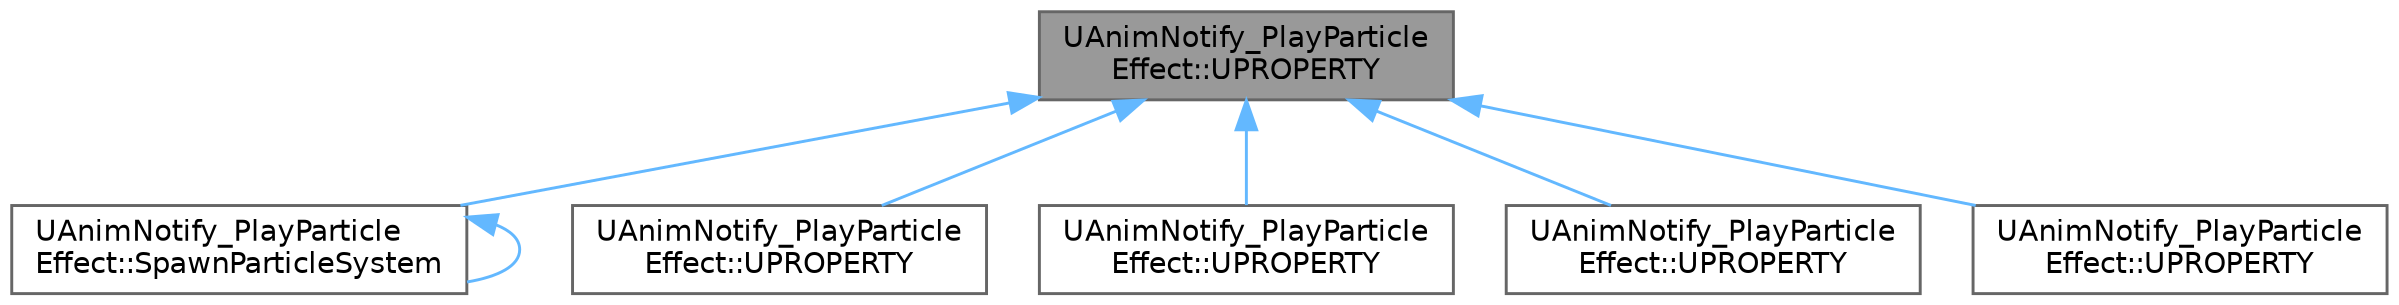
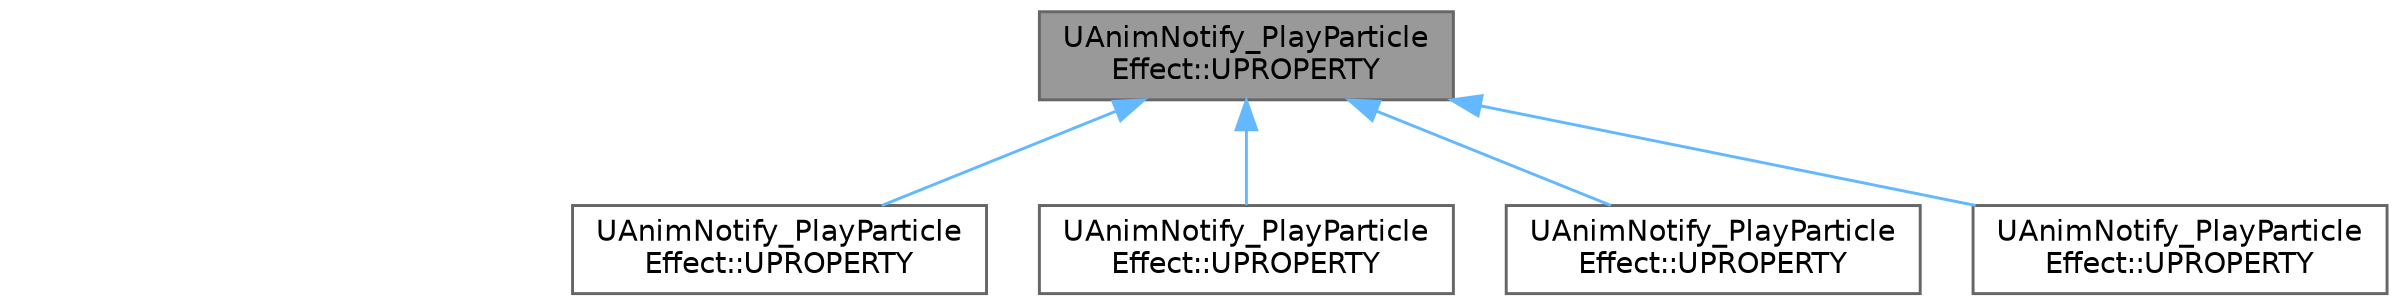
node "UAnimNotify_PlayParticle Effect::SpawnParticleSystem": removed
